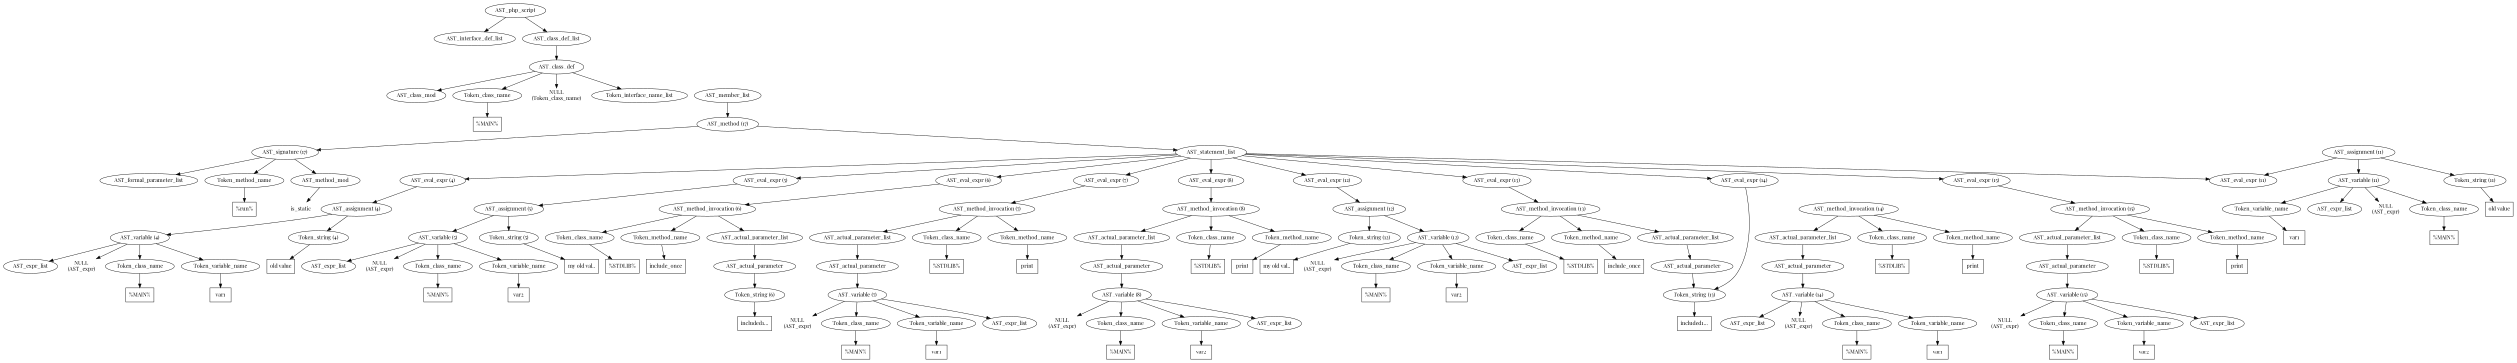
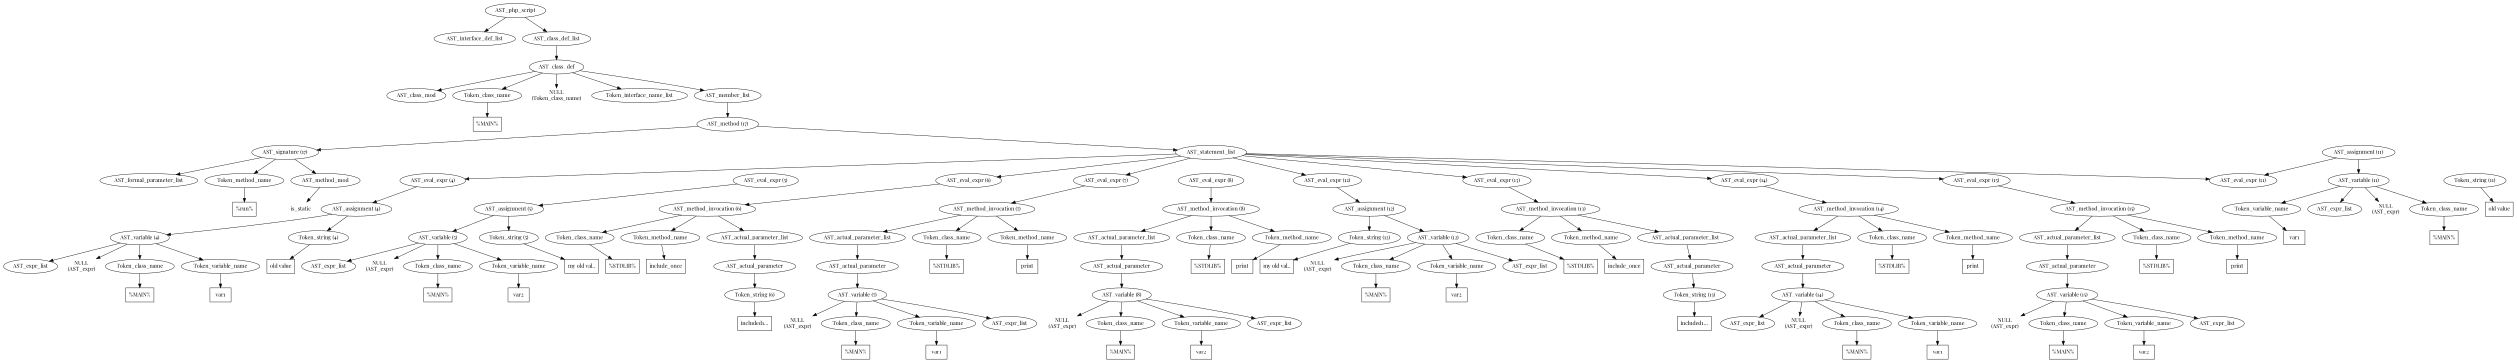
edge "AST_class_def" -> "AST_member_list": added
edge "AST_statement_list" -> "AST_eval_expr (8)": removed
edge "AST_statement_list" -> "AST_eval_expr (5)": removed
edge "AST_assignment (11)" -> "Token_string (11)": removed
edge "AST_eval_expr (14)" -> "Token_string (13)": now "AST_eval_expr (14)" -> "AST_method_invocation (14)"
